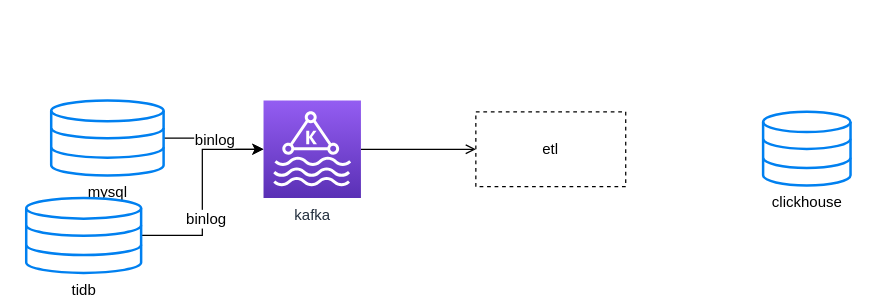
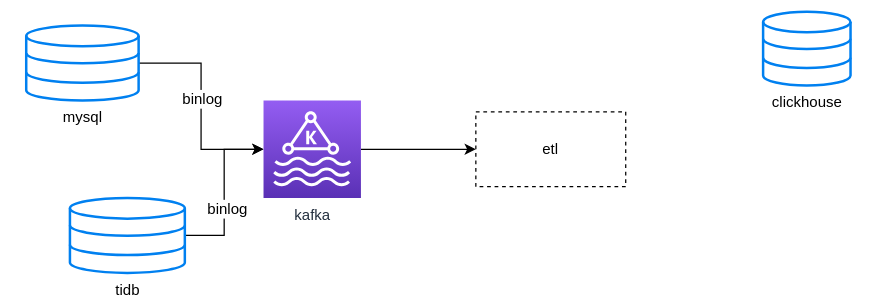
node "mysql": moved (107, 138) -> (82, 63)
edge "kafka" -> "etl": arrowhead open -> classic
node "clickhouse": moved (807, 149) -> (807, 49)
node "tidb": moved (83, 236) -> (127, 236)
